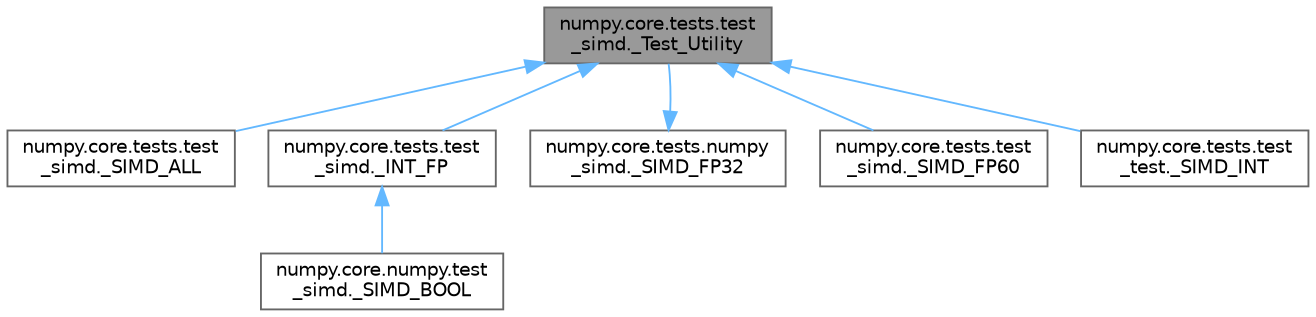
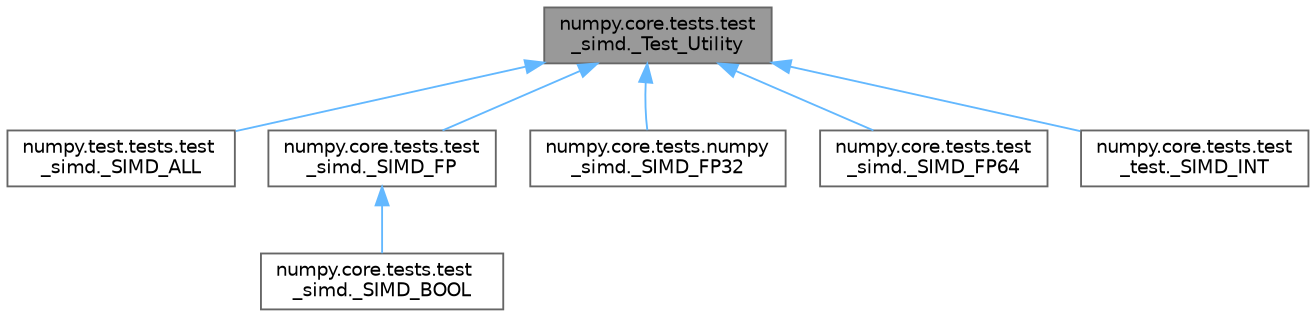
edge "numpy.core.tests.test _simd._Test_Utility" -> "numpy.core.tests.numpy _simd._SIMD_FP32": reversed
node "numpy.core.tests.test _simd._SIMD_ALL": label "numpy.core.tests.test _simd._SIMD_ALL" -> "numpy.test.tests.test _simd._SIMD_ALL"
node "numpy.core.tests.test _simd._INT_FP": label "numpy.core.tests.test _simd._INT_FP" -> "numpy.core.tests.test _simd._SIMD_FP"
node "numpy.core.tests.test _simd._SIMD_FP60": label "numpy.core.tests.test _simd._SIMD_FP60" -> "numpy.core.tests.test _simd._SIMD_FP64"
node "numpy.core.numpy.test _simd._SIMD_BOOL": label "numpy.core.numpy.test _simd._SIMD_BOOL" -> "numpy.core.tests.test _simd._SIMD_BOOL"
